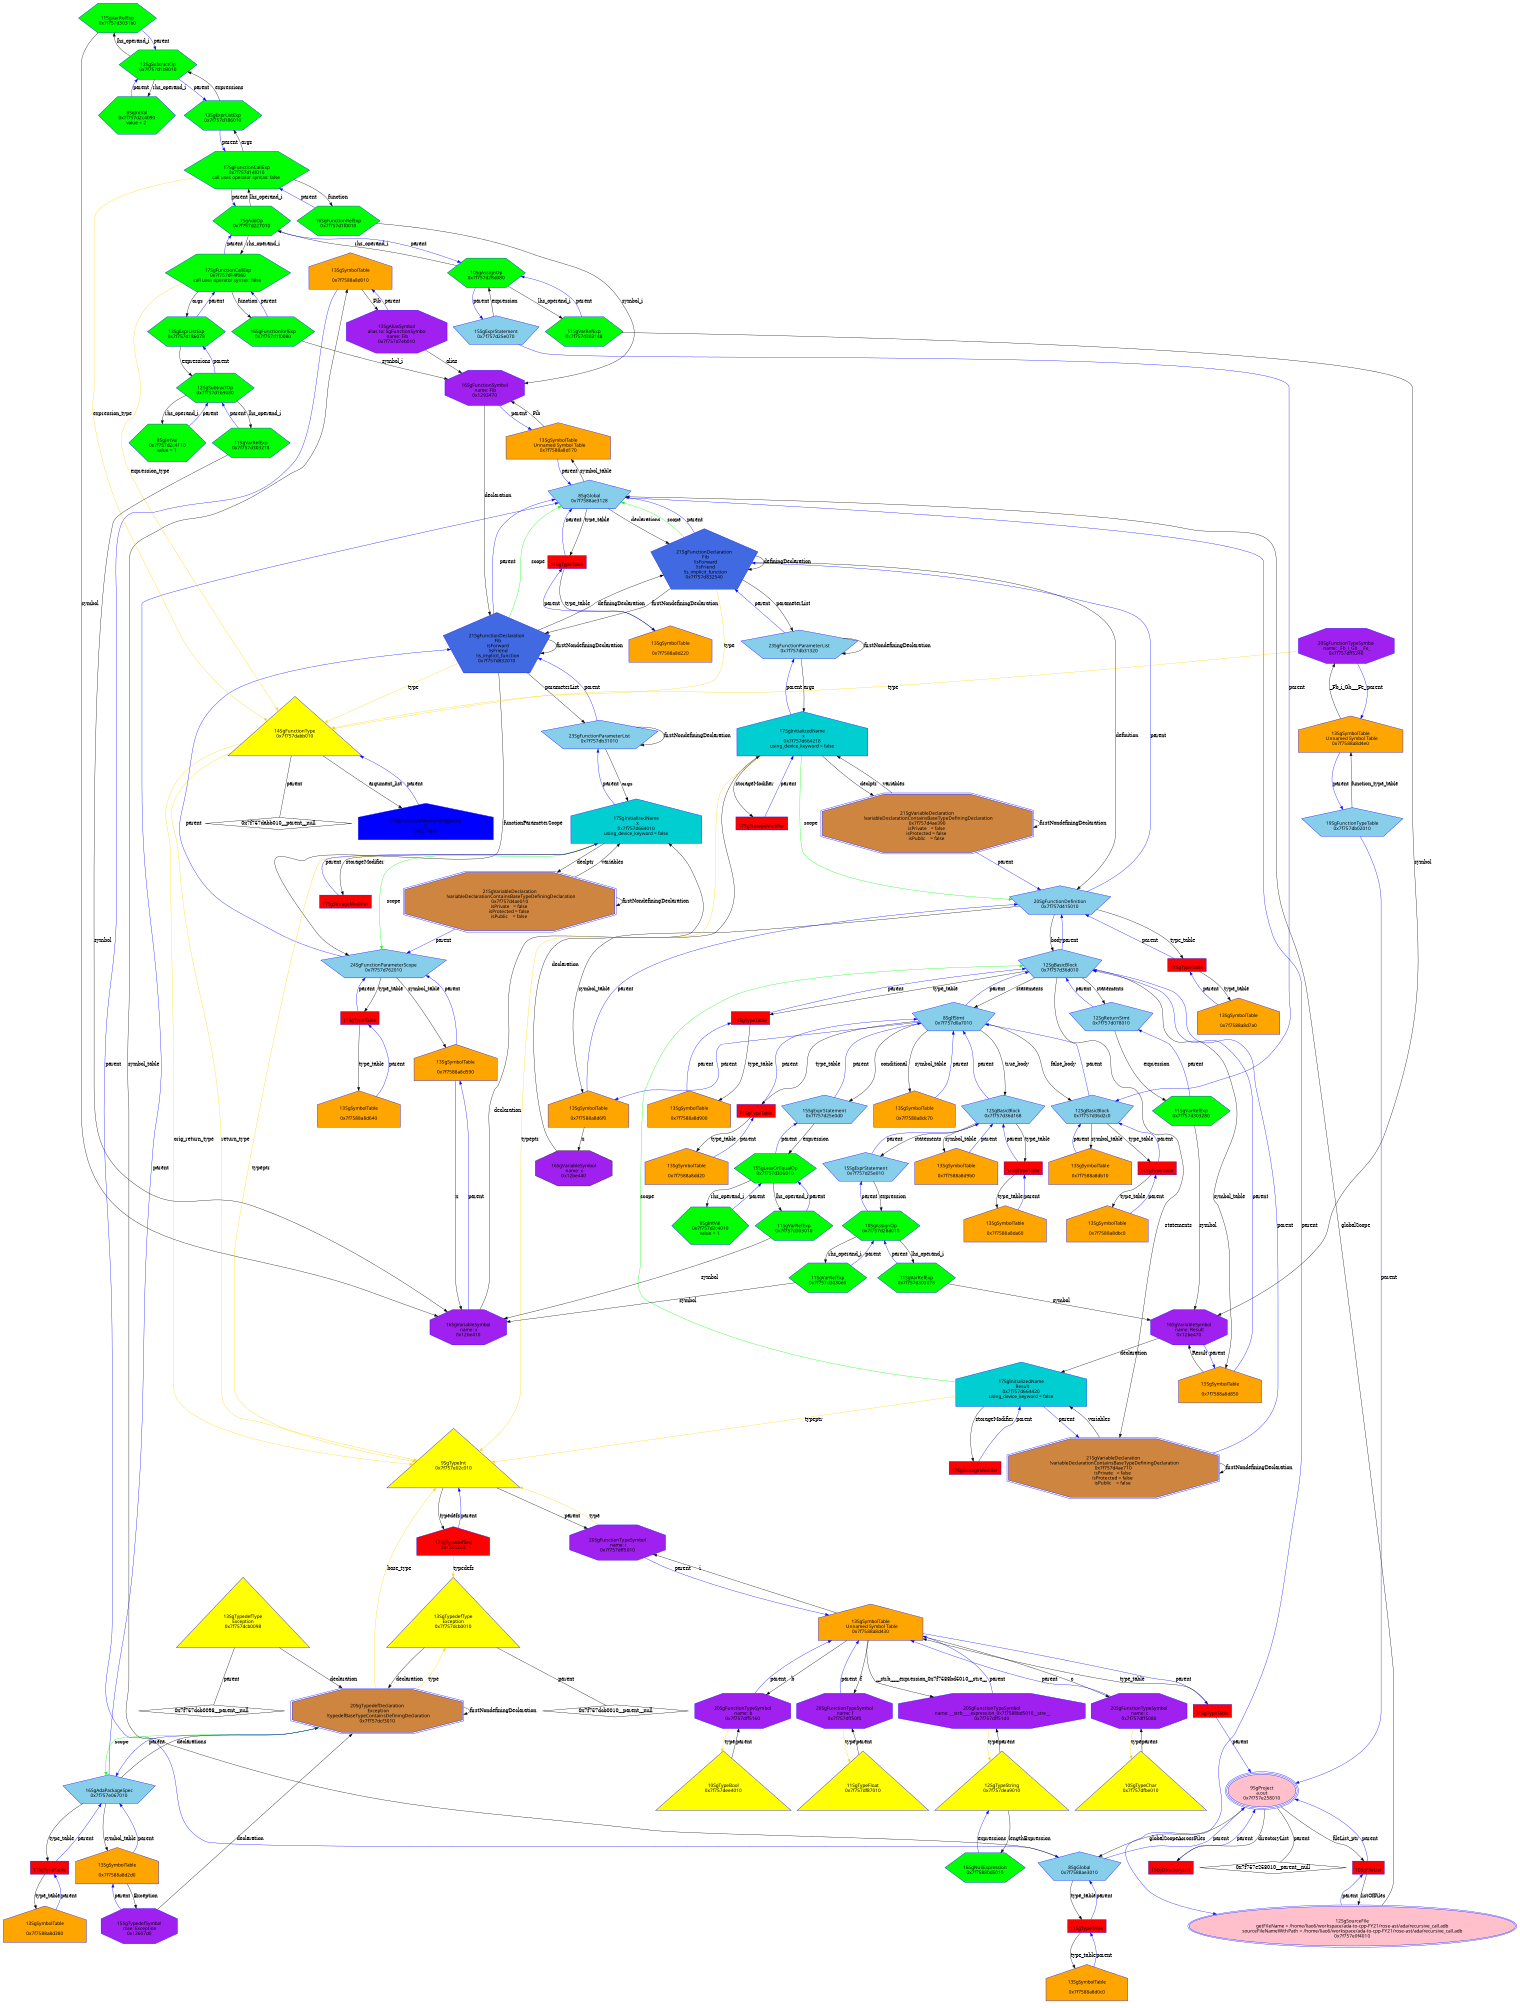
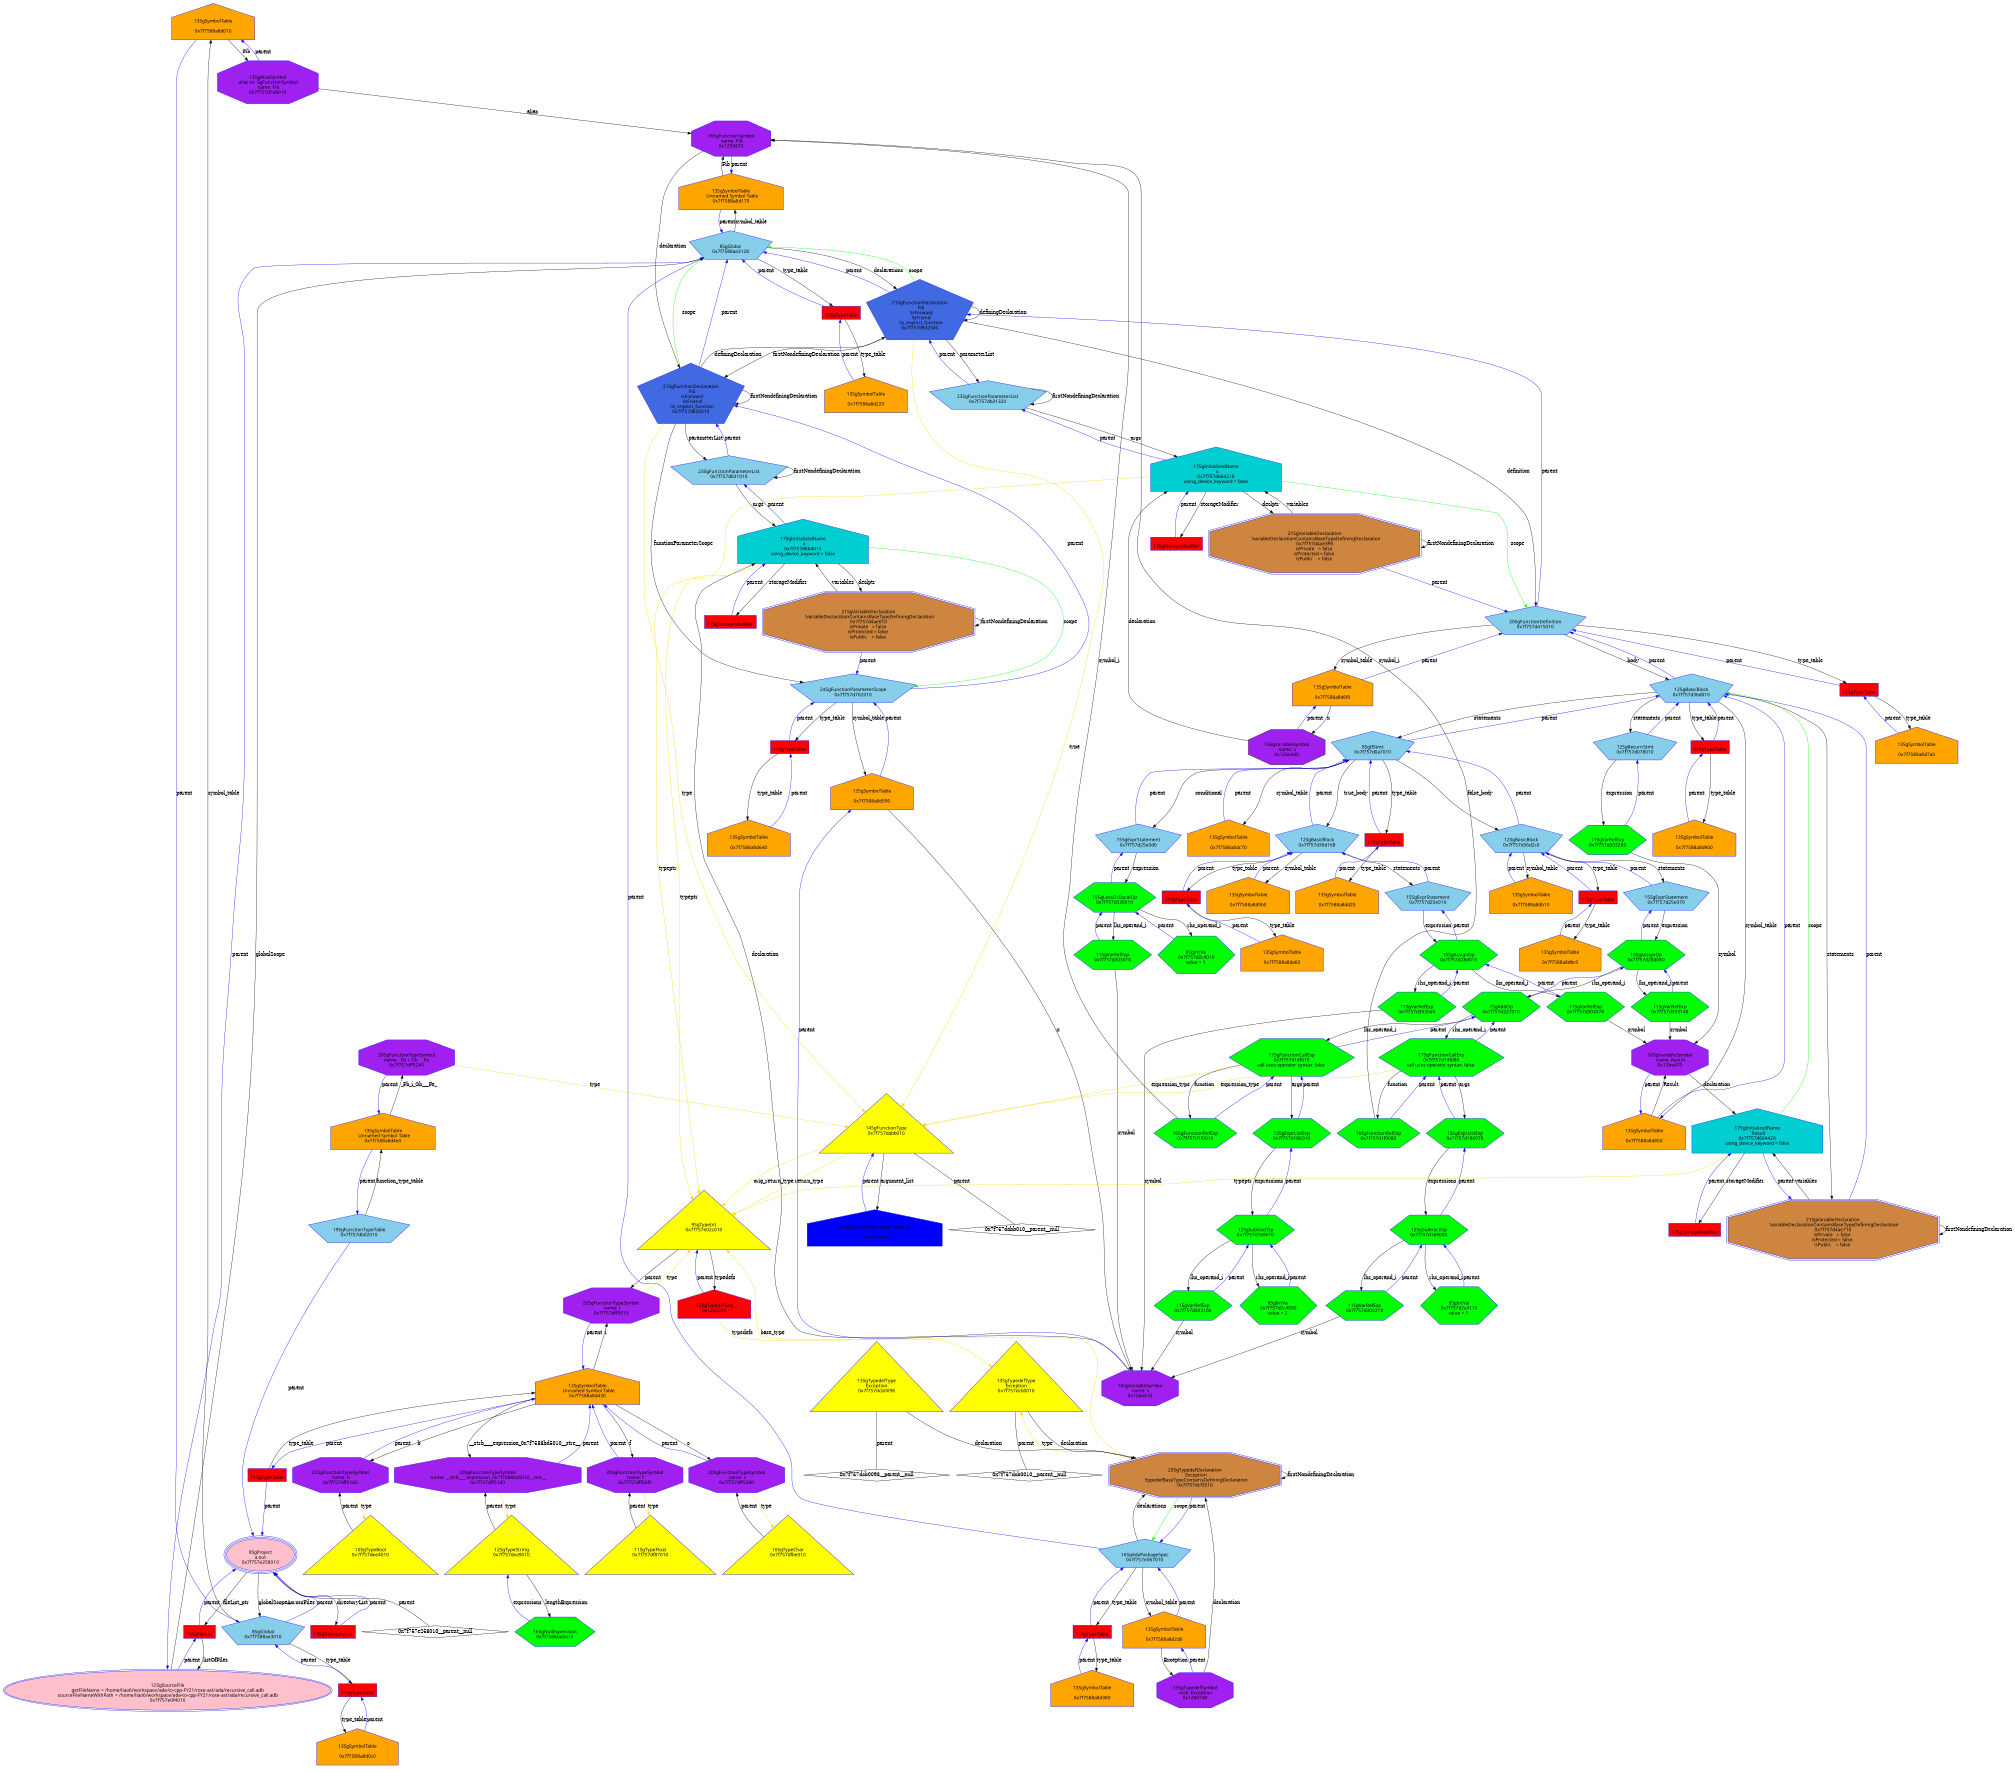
edge "12SgBasicBlock 0x7f757d36d2c0" -> "15SgExprStatement 0x7f757d25e070": added, label "statements"
edge "8SgIfStmt 0x7f757d0a7010" -> "13SgSymbolTable 0x7f7588a8d6f0": now "16SgVariableSymbol name: x 0x12be440" -> "13SgSymbolTable 0x7f7588a8d6f0"
